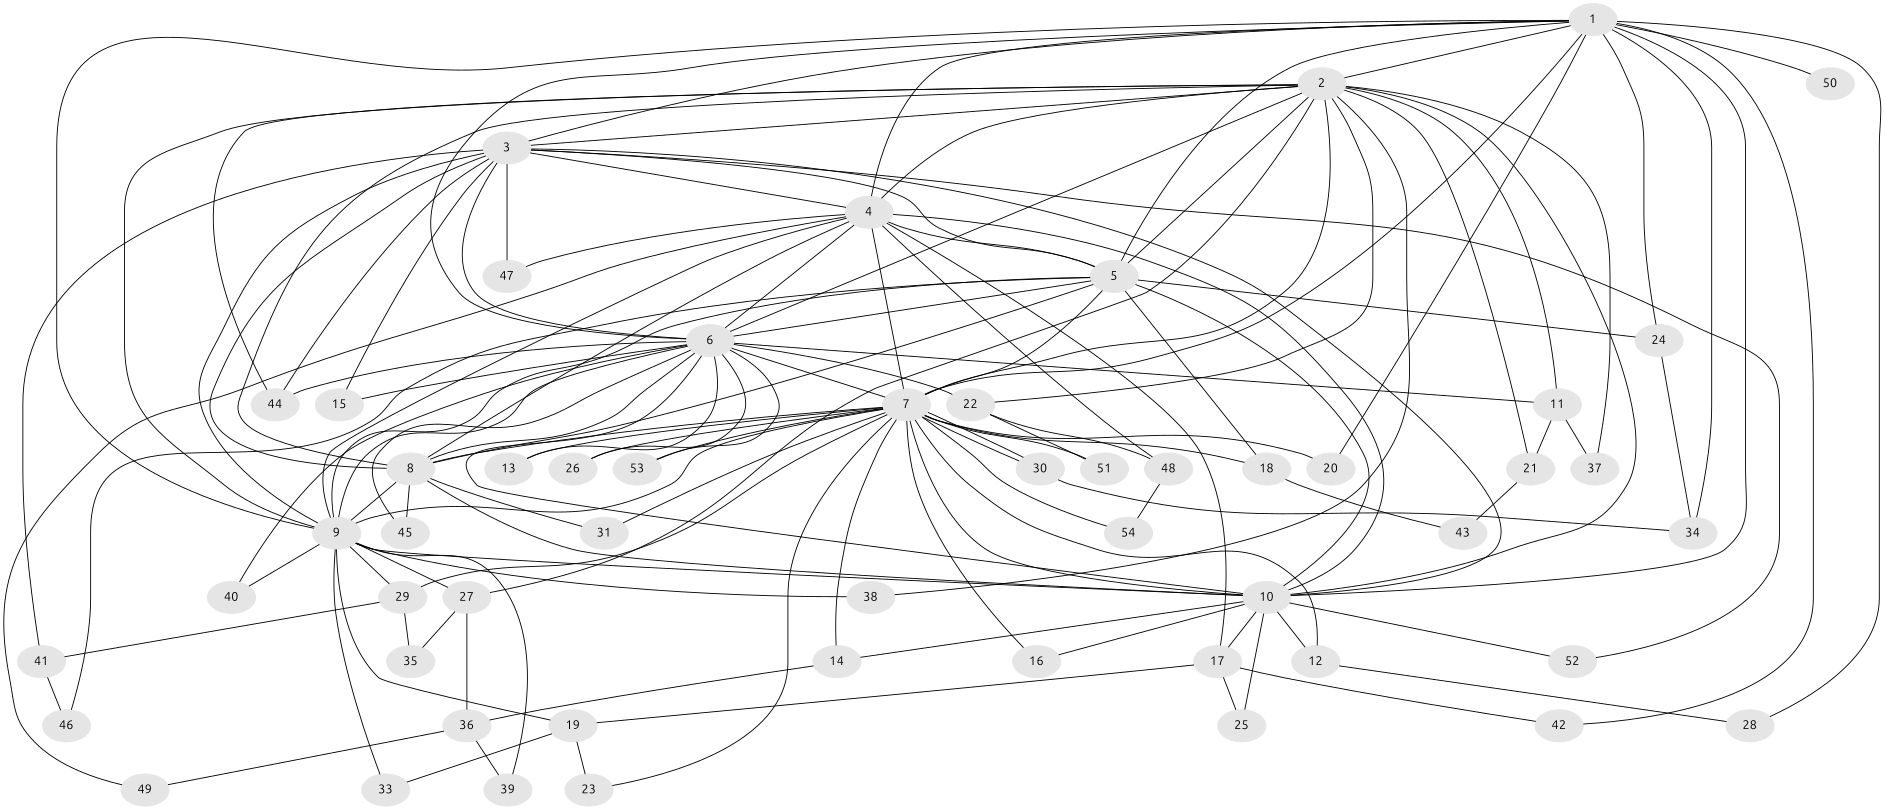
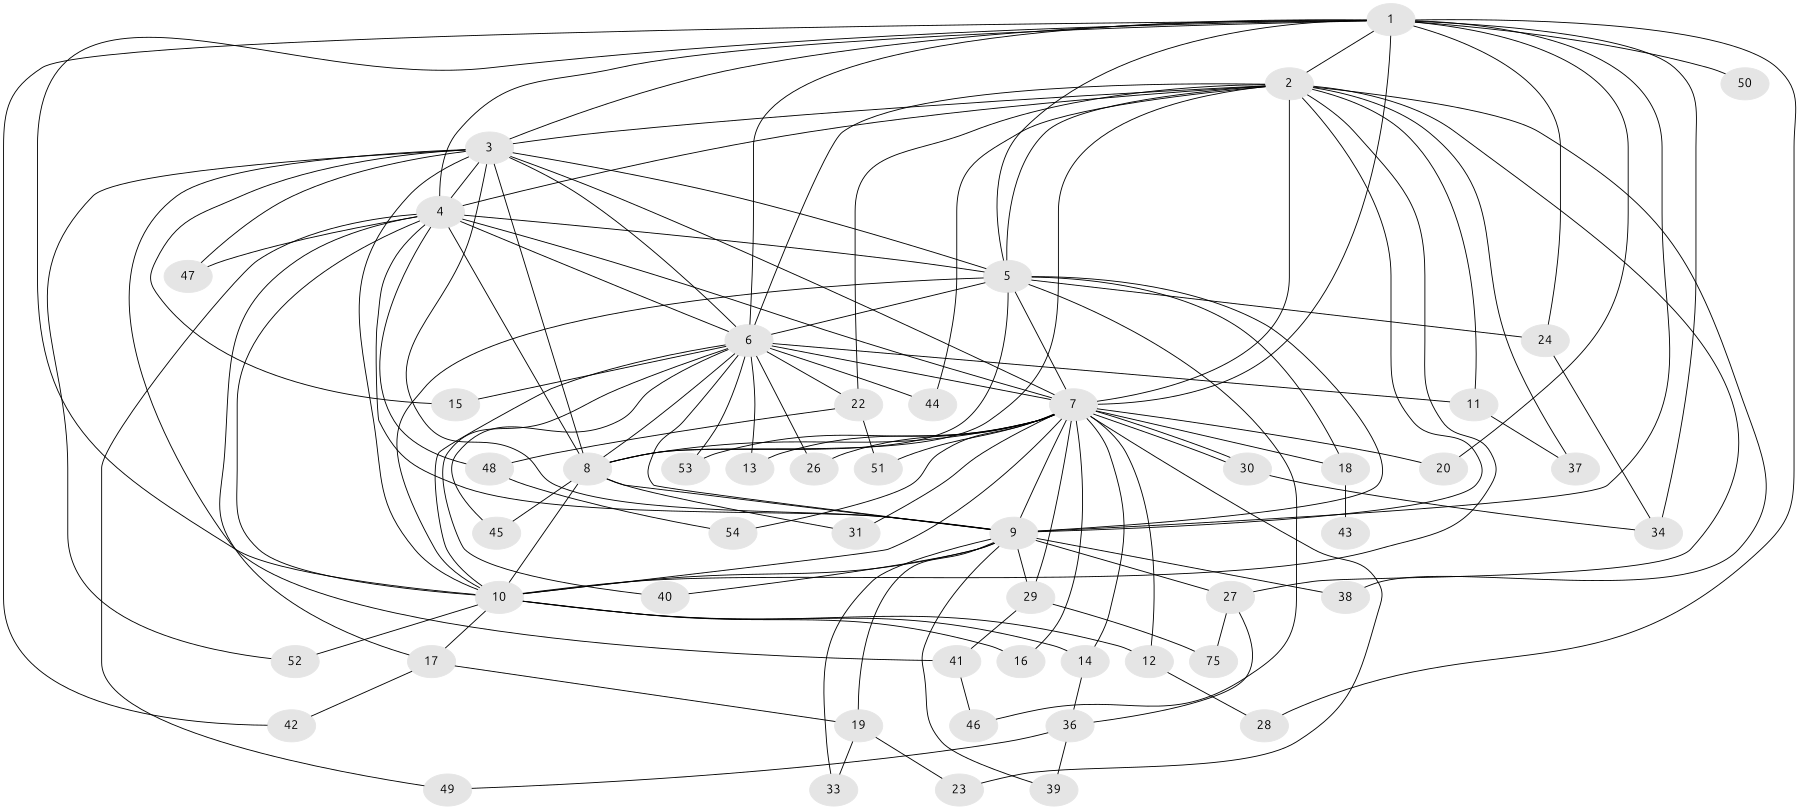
edge "3" -- "44": now "3" -- "7"
node "21": removed
node "35": label "35" -> "75"
node "25": removed
